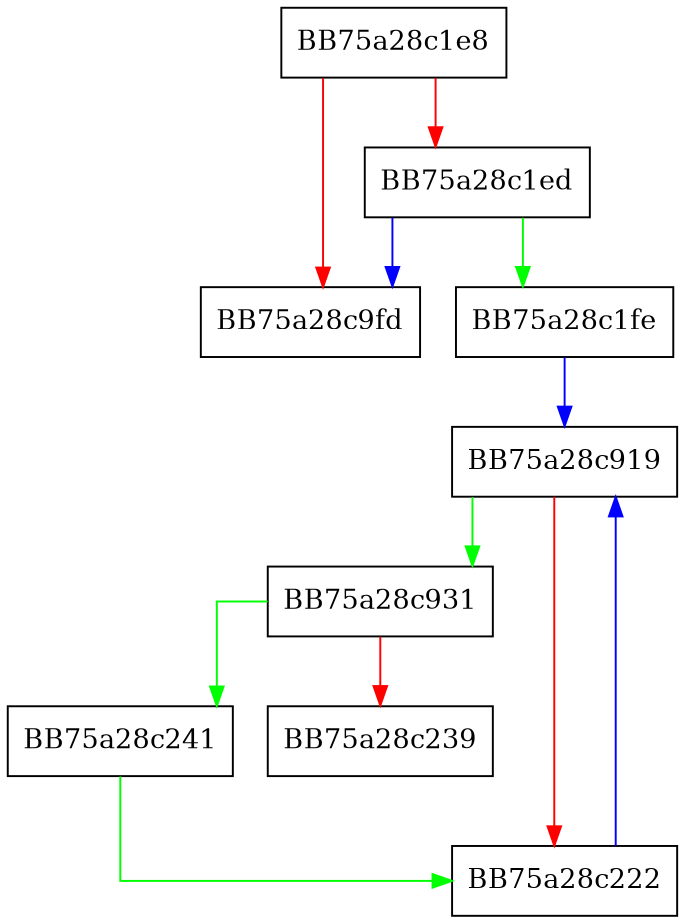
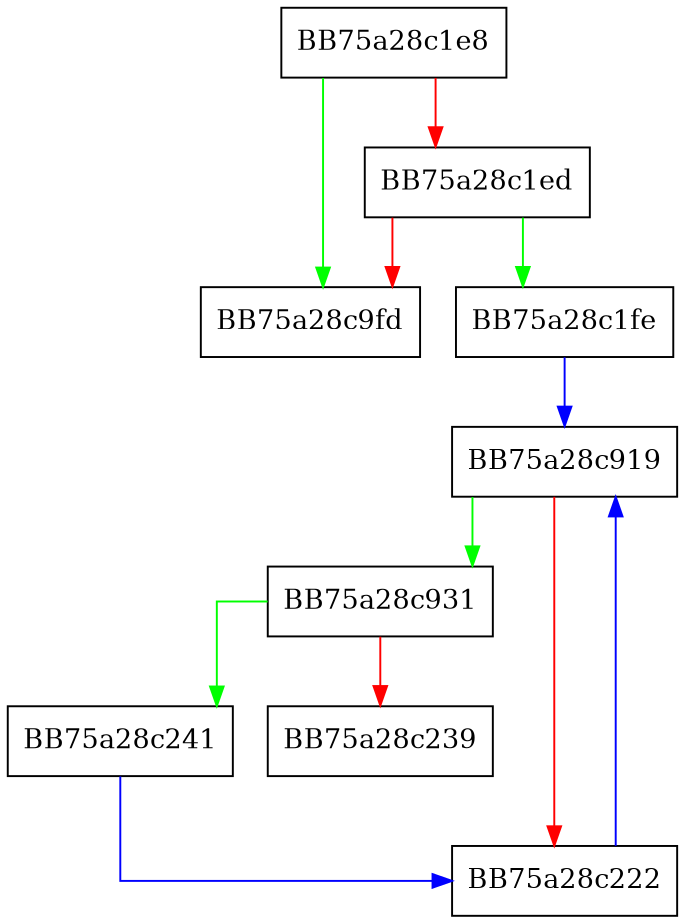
edge "BB75a28c1e8" -> "BB75a28c9fd": color red -> green
edge "BB75a28c1ed" -> "BB75a28c9fd": color blue -> red
edge "BB75a28c241" -> "BB75a28c222": color green -> blue
